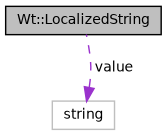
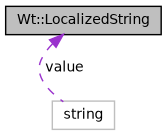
edge "Wt::LocalizedString" -> "string": reversed
